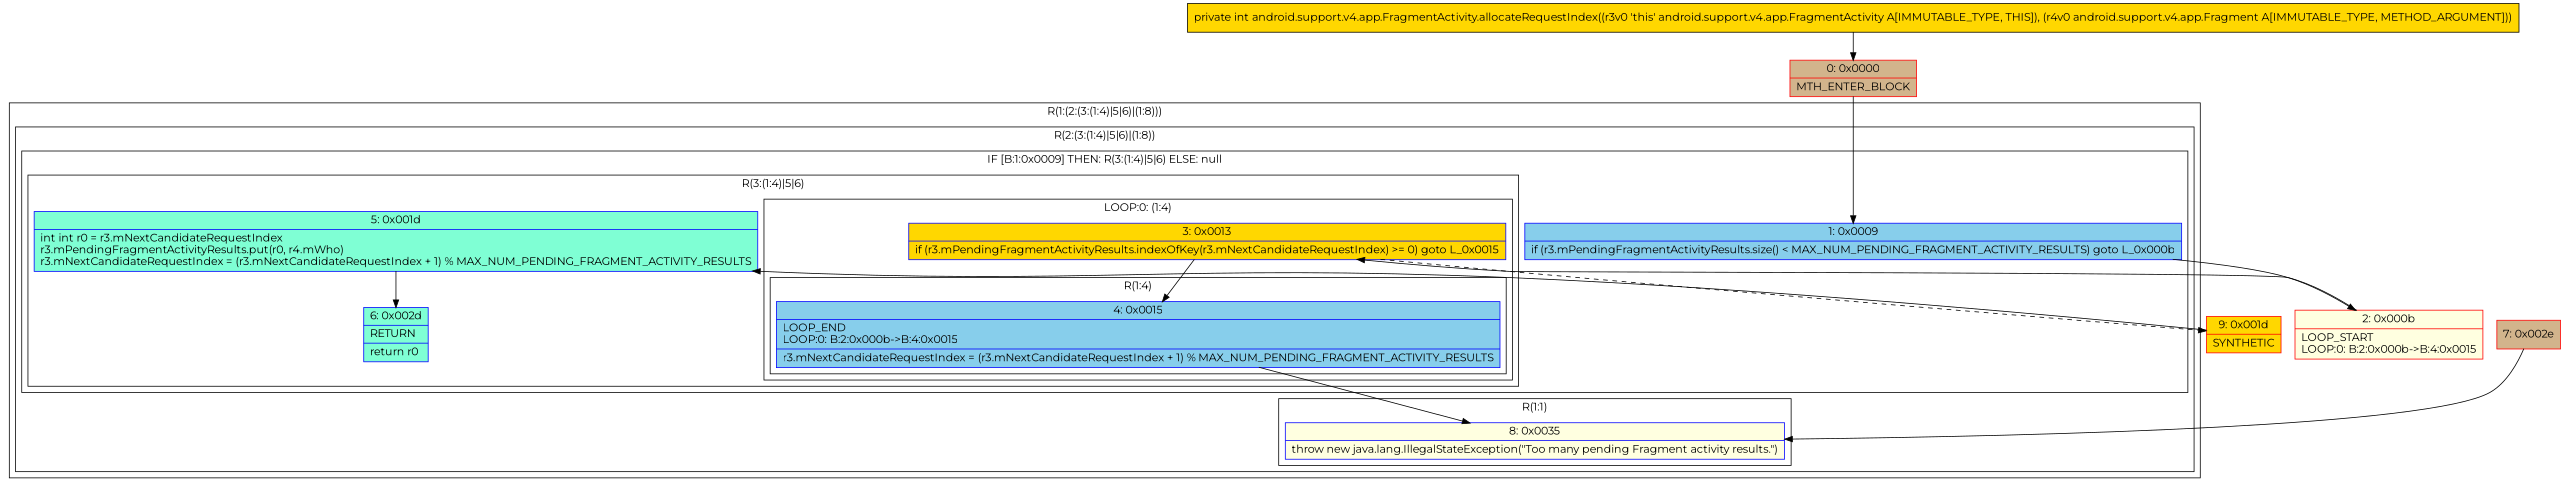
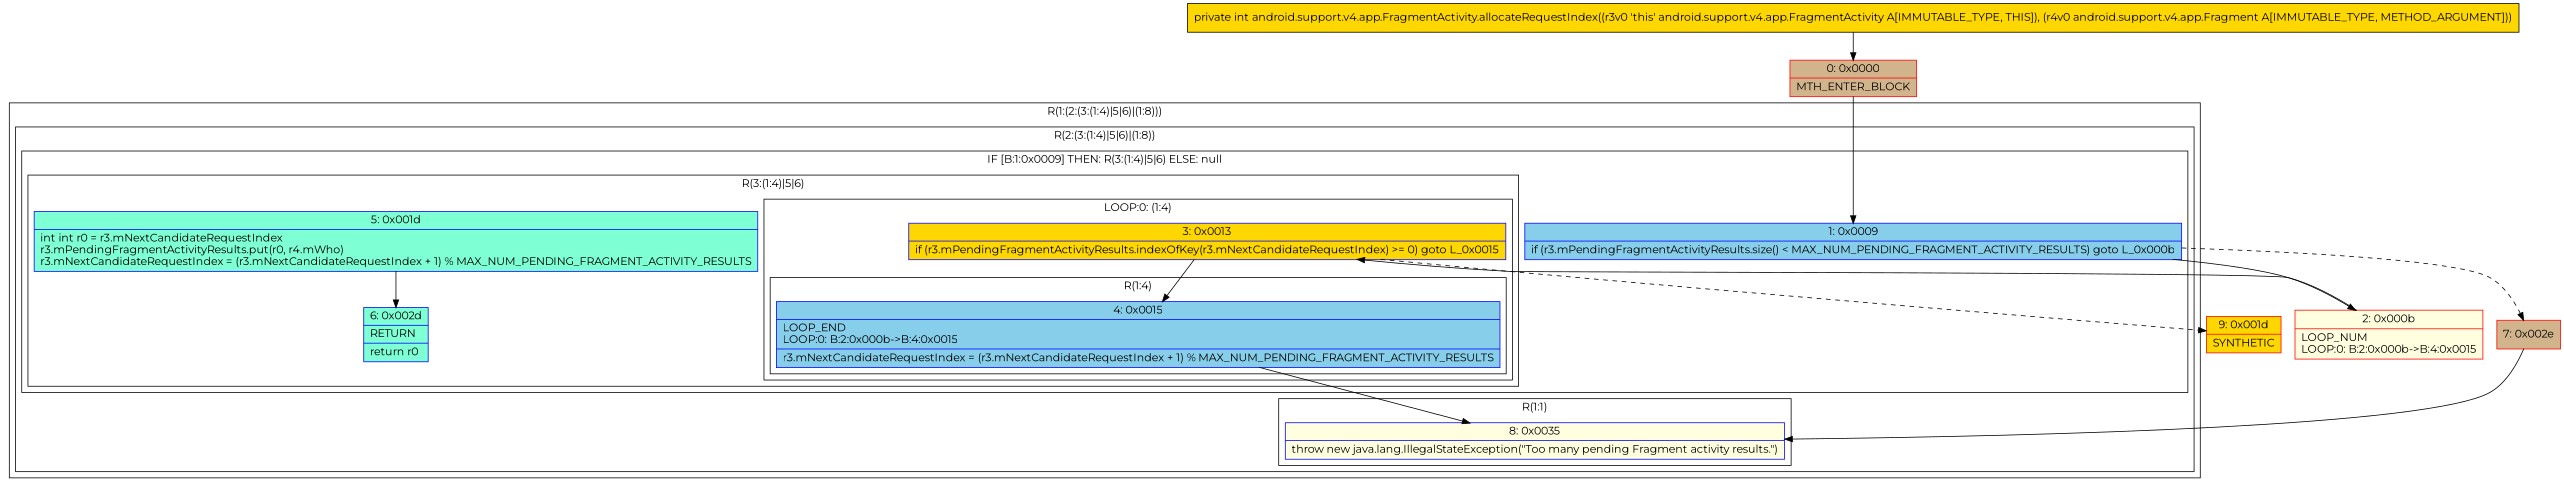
edge "1: 0x0009" -> "7: 0x002e": added
edge "9: 0x001d" -> "5: 0x001d": removed
node "2: 0x000b": text "LOOP_START" -> "LOOP_NUM"
